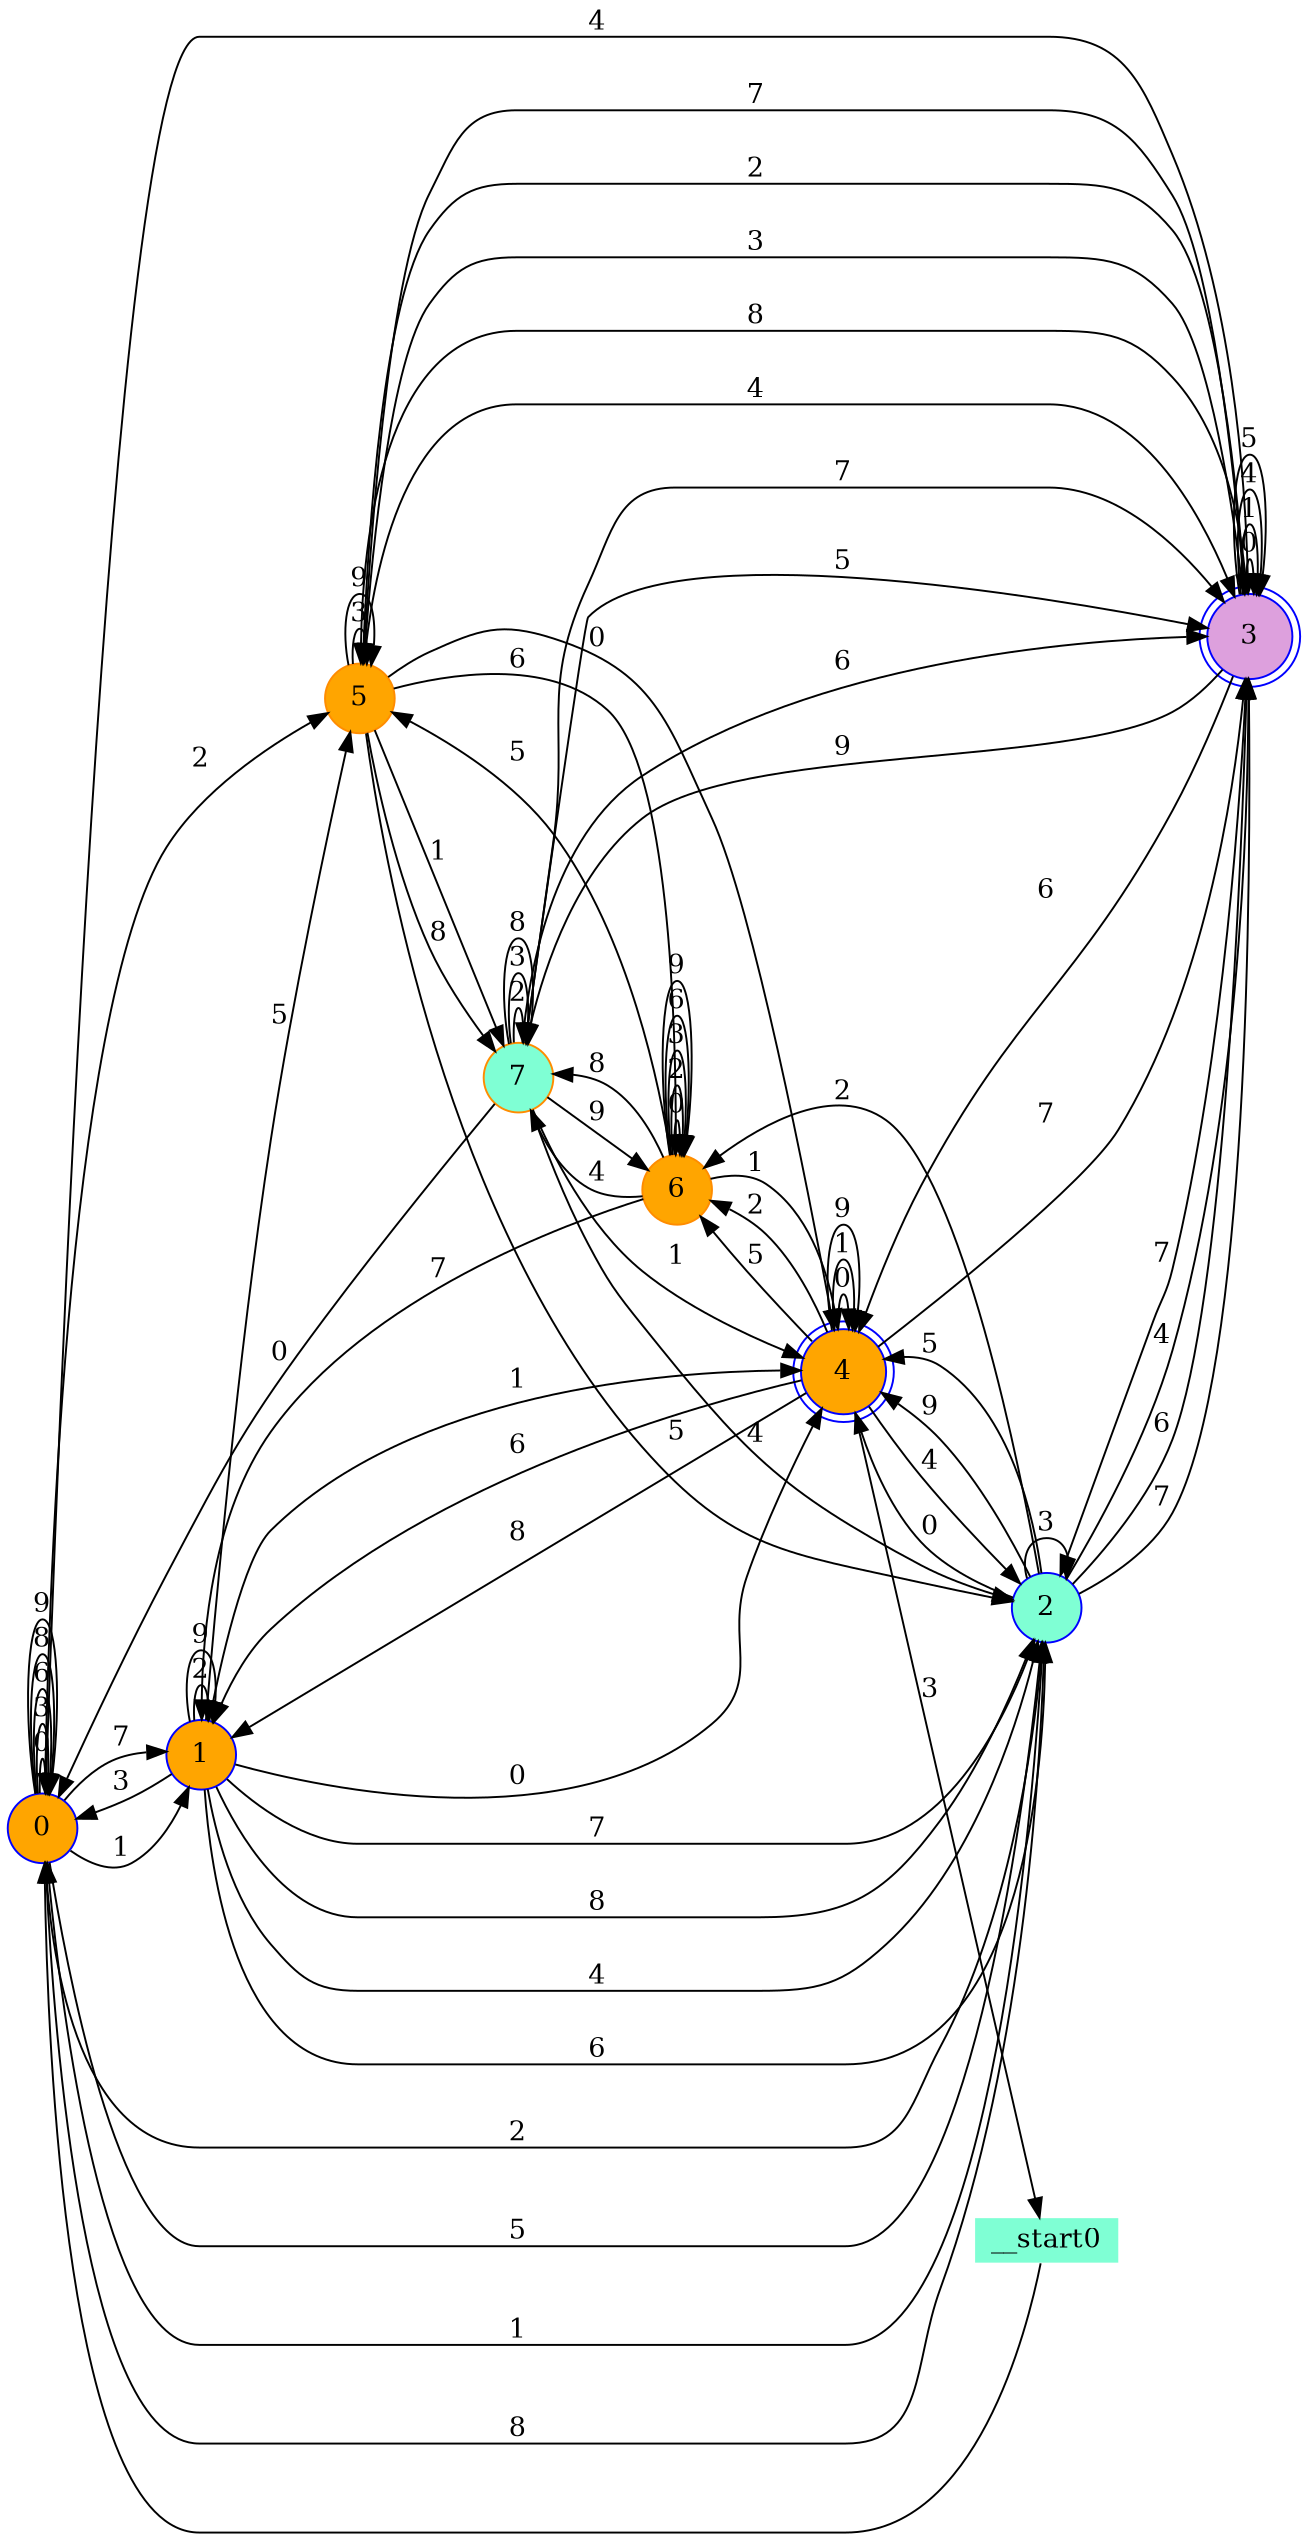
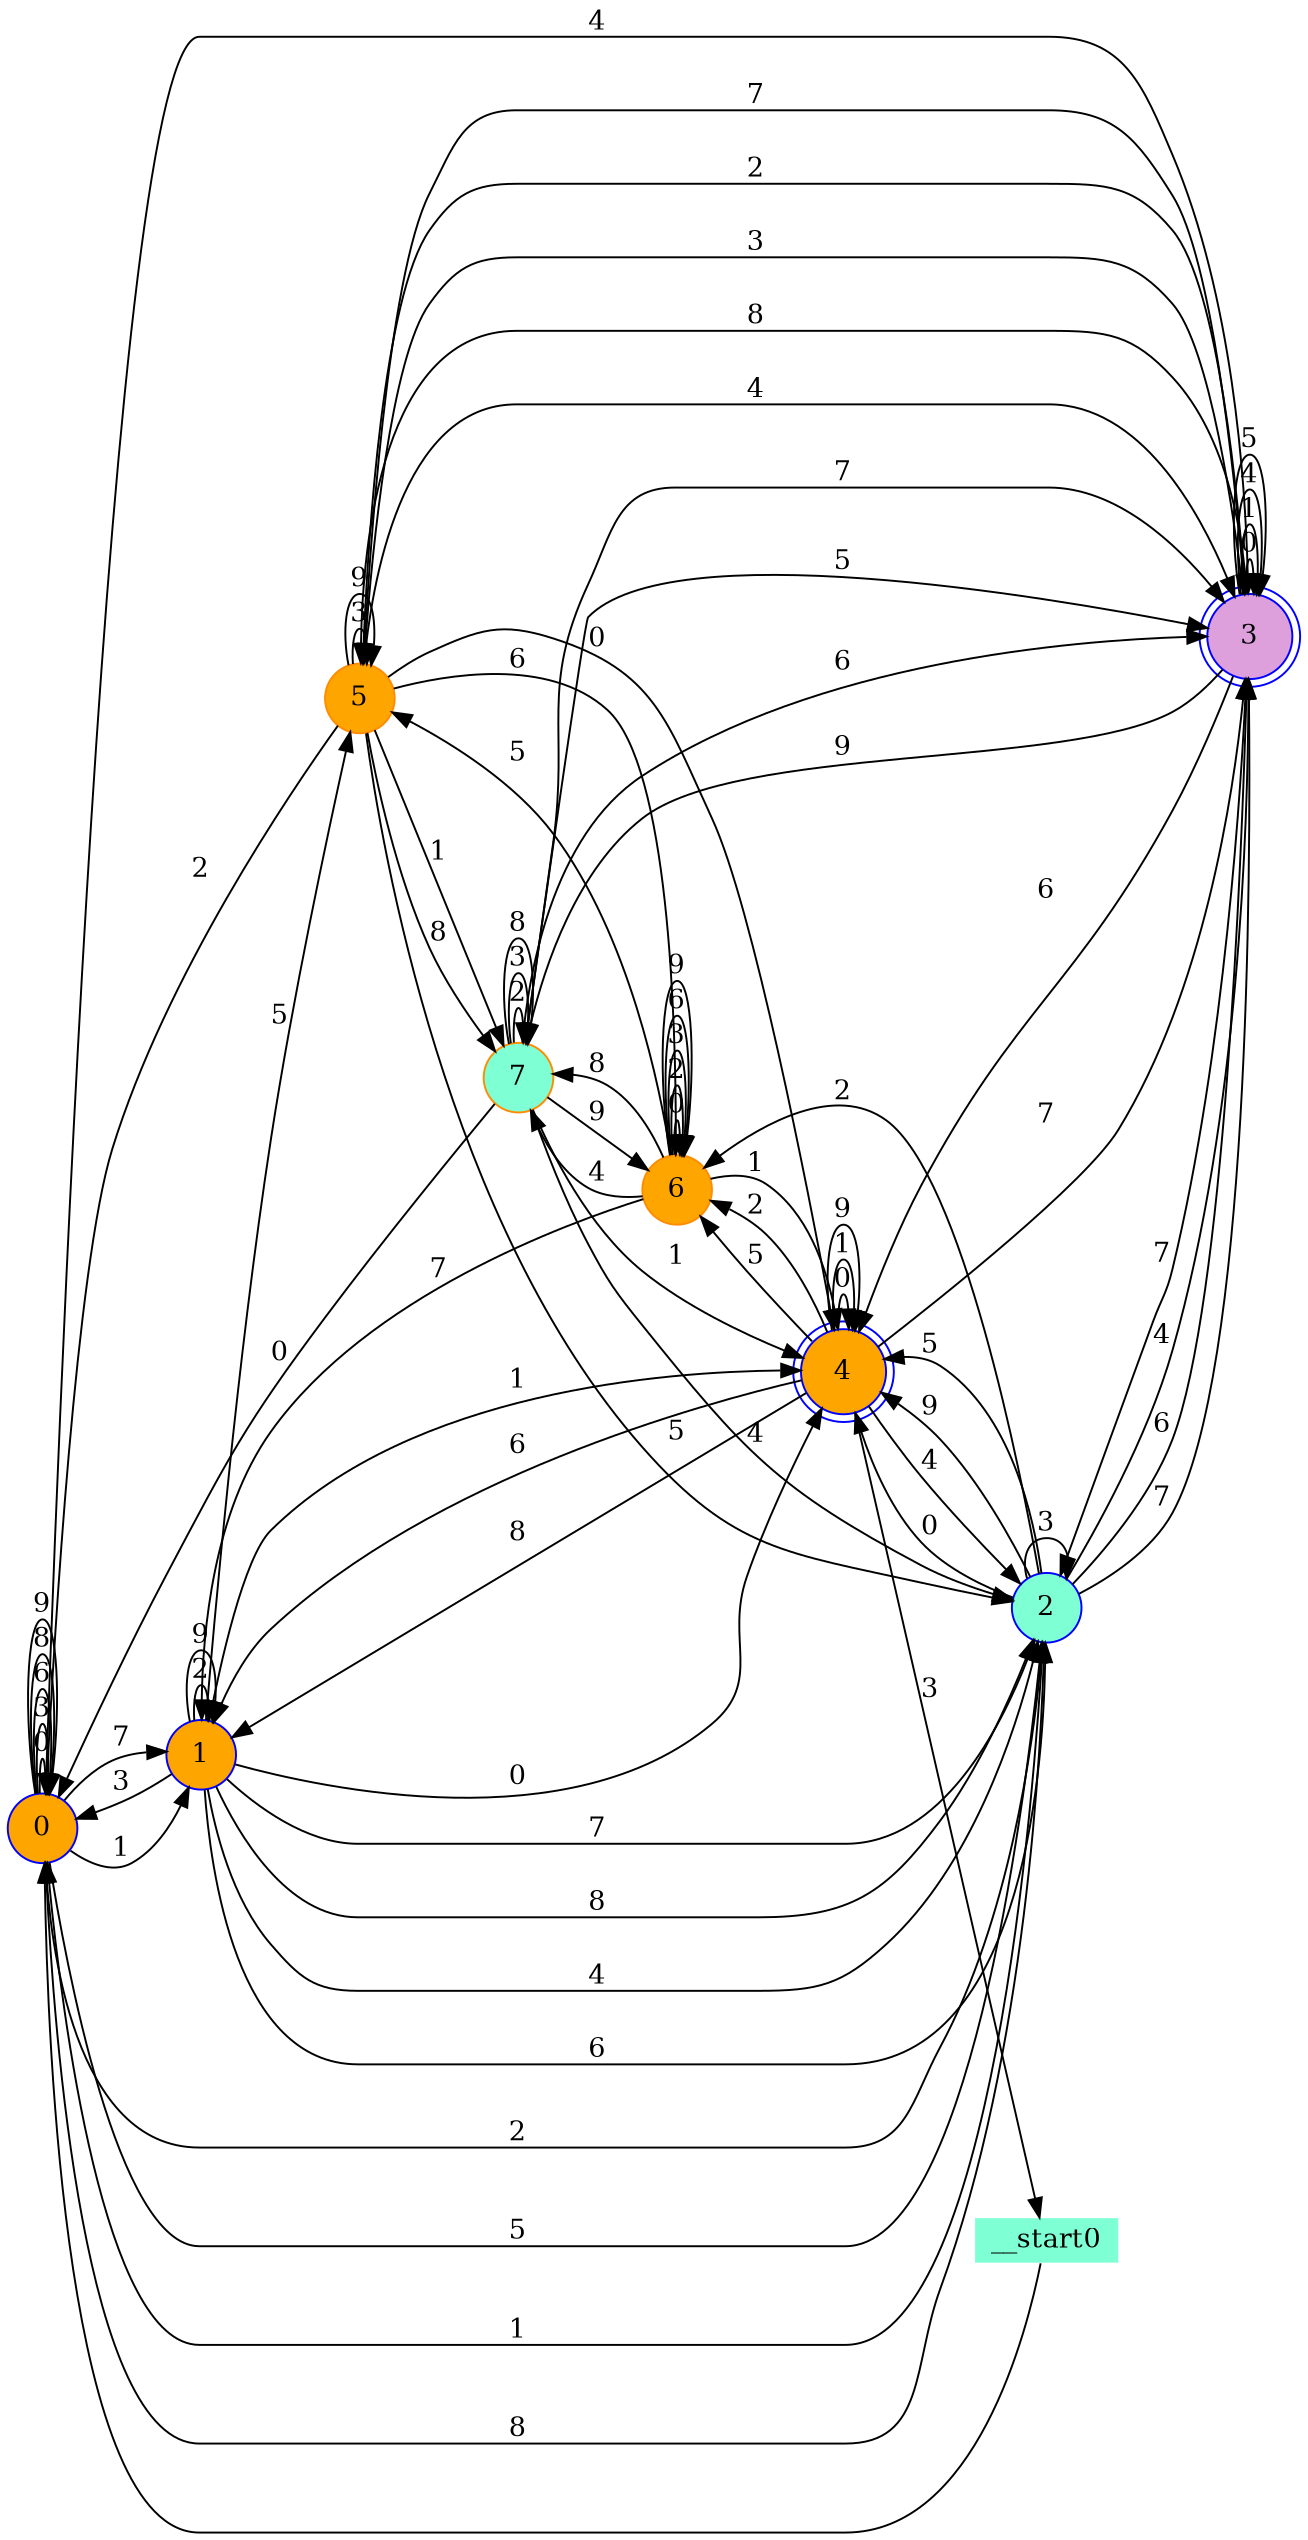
edge "0" -> "5": reversed
